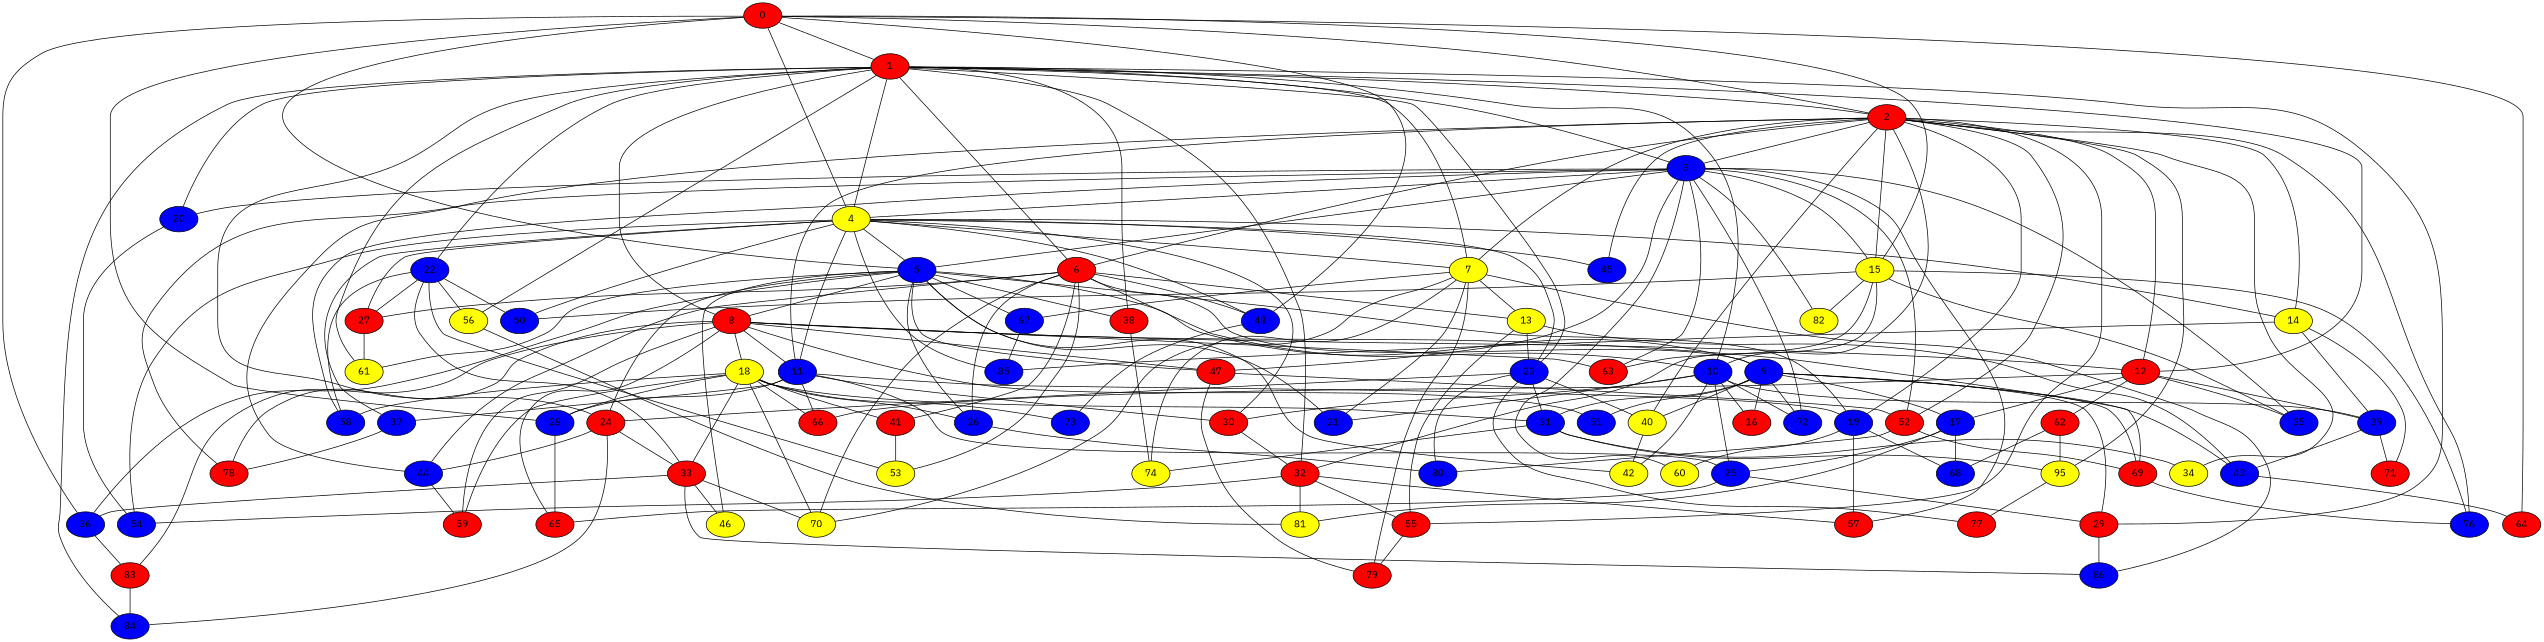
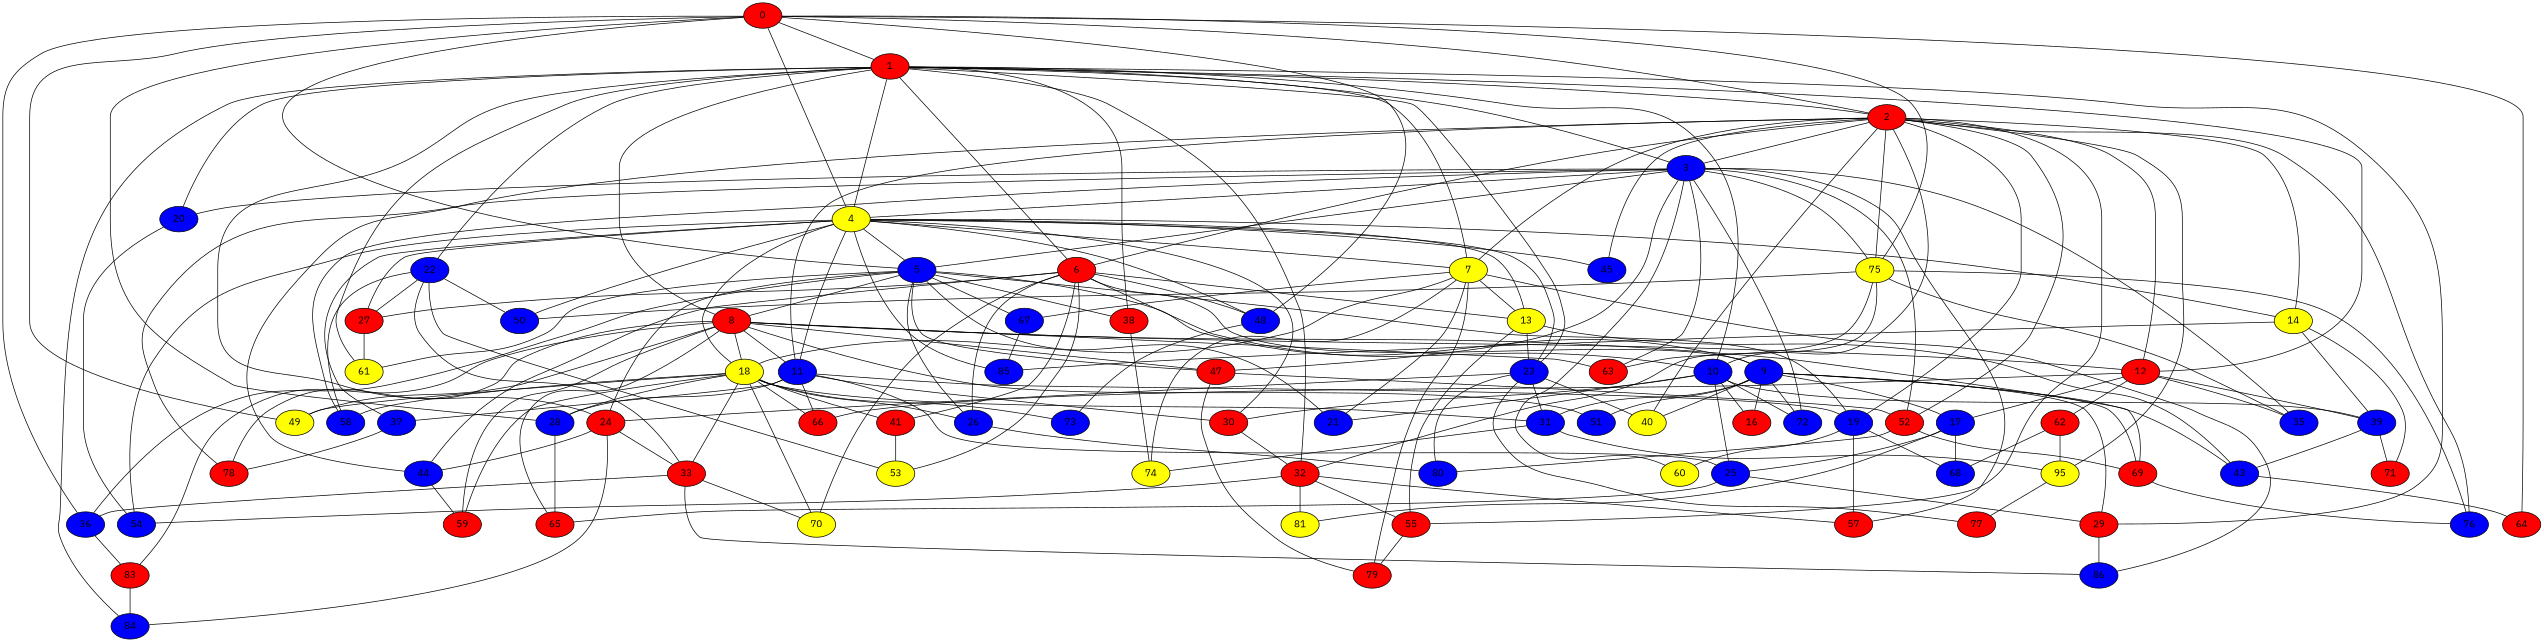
edge "4" -- "13": added
node "15": label "15" -> "75"
edge "4" -- "18": added
node "56": removed
node "82": removed
edge "7" -- "70": now "7" -- "18"
node "49": added
node "42": removed
node "34": removed
node "46": removed
